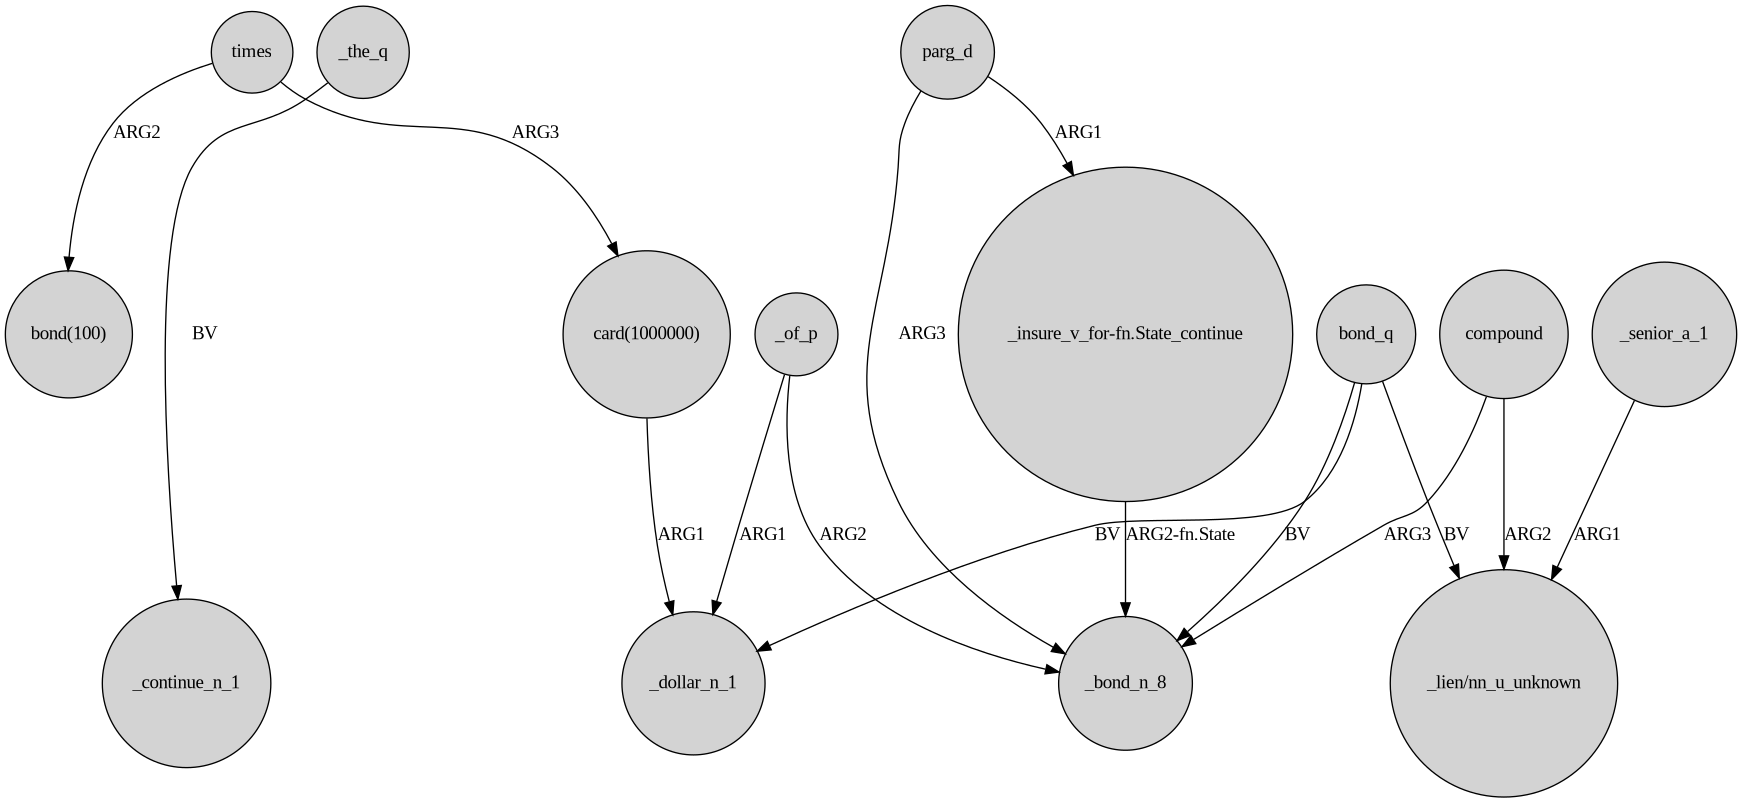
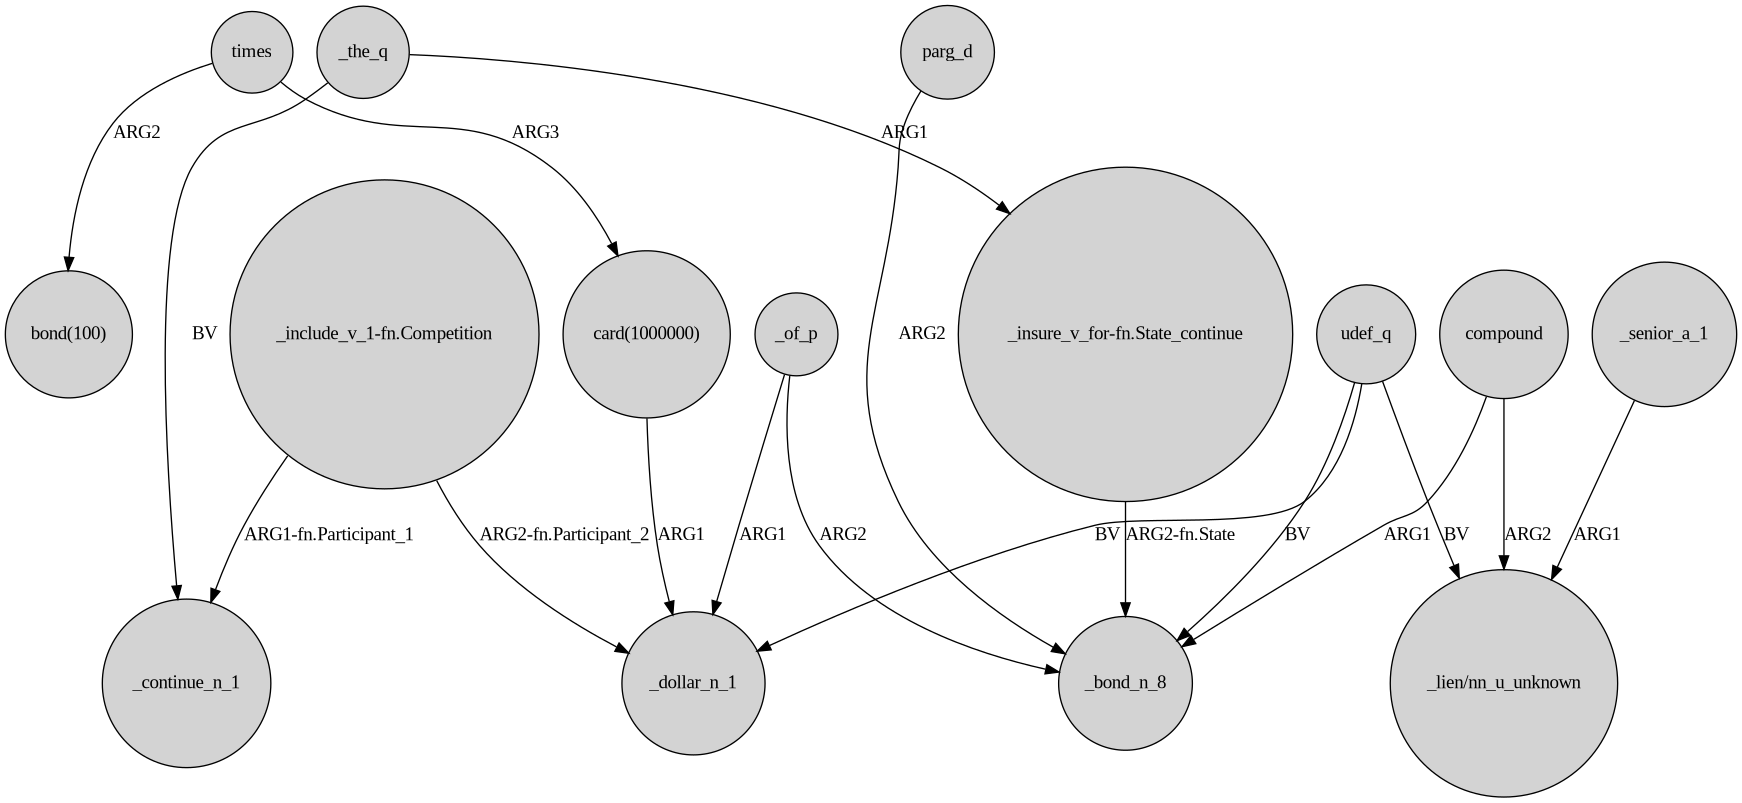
edge "parg_d" -> "_insure_v_for-fn.State_continue": now "_the_q" -> "_insure_v_for-fn.State_continue"
node "_include_v_1-fn.Competition": added
edge "parg_d" -> "_bond_n_8": label "ARG3" -> "ARG2"
node "bond_q": label "bond_q" -> "udef_q"
edge "compound" -> "_bond_n_8": label "ARG3" -> "ARG1"
